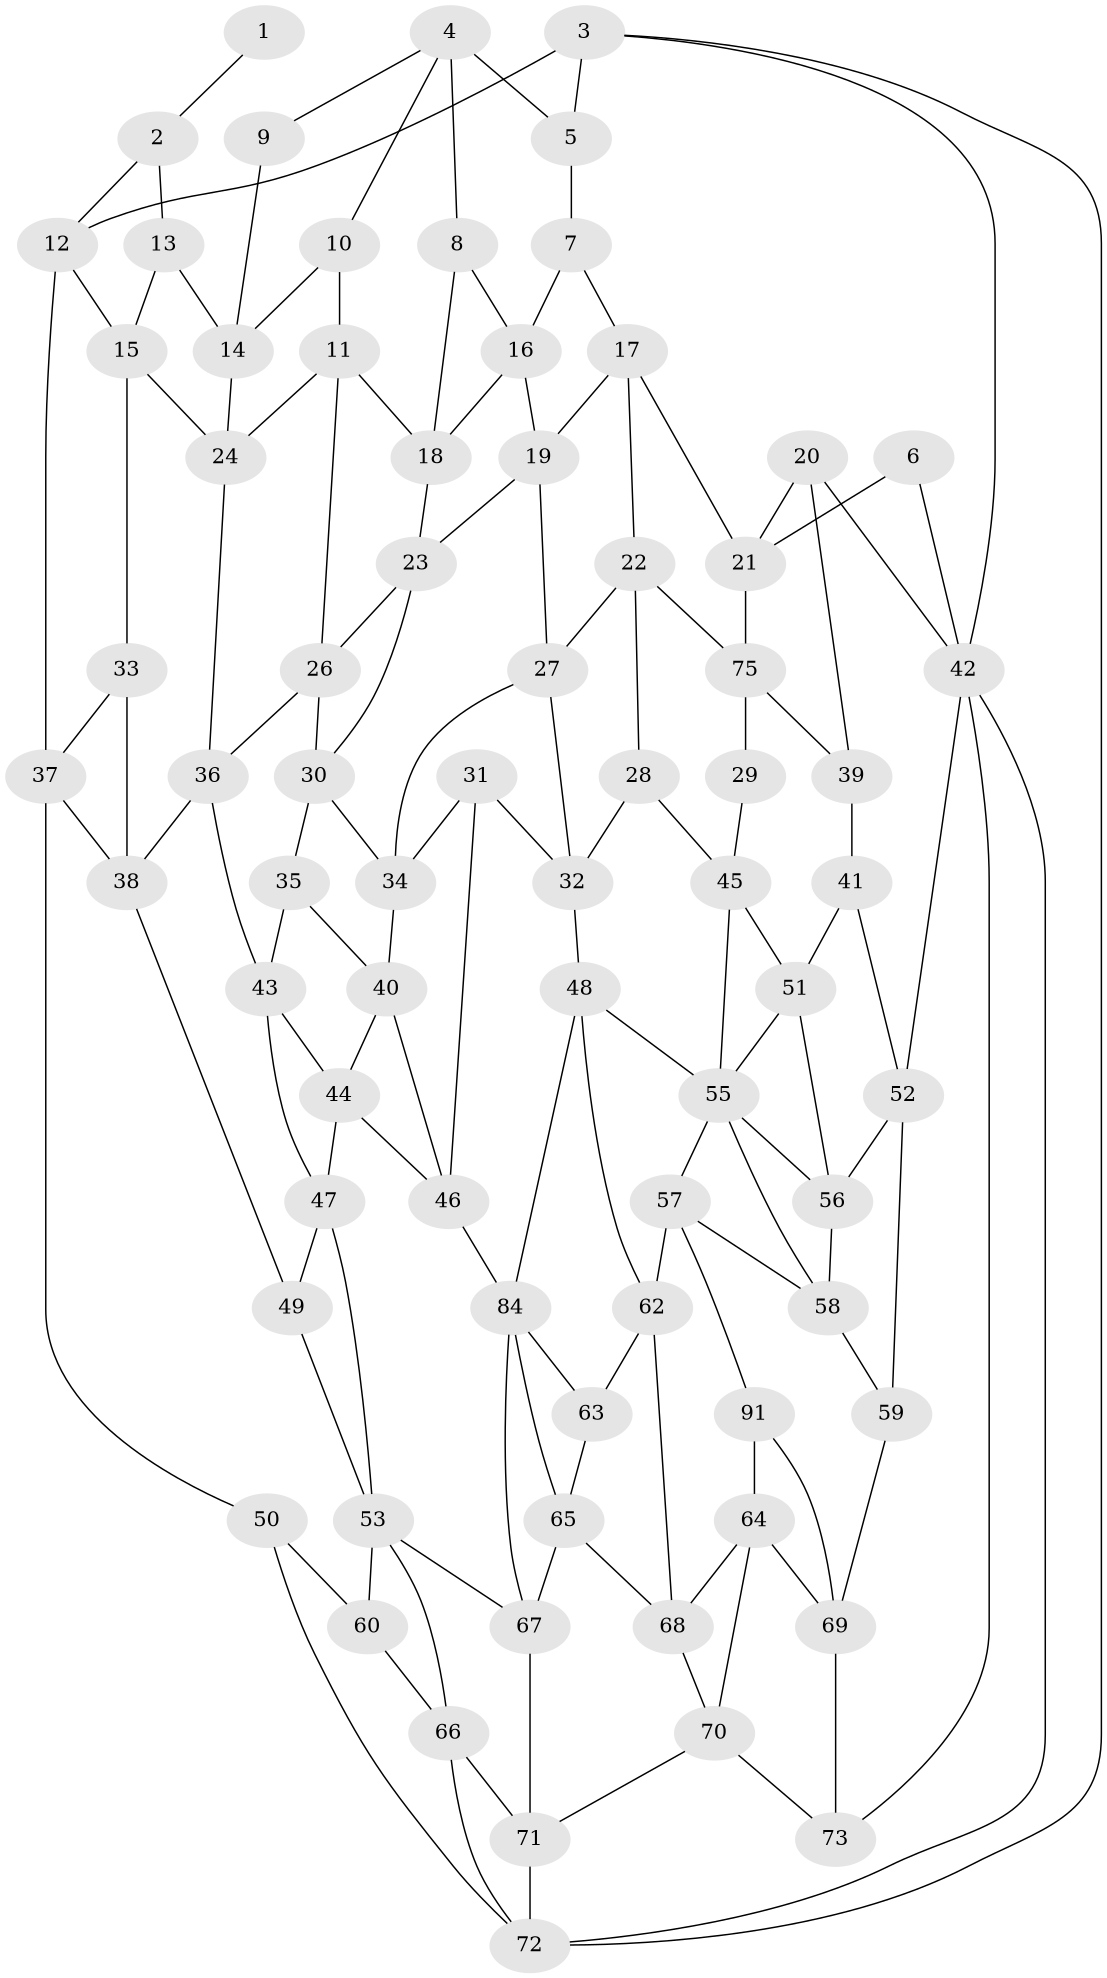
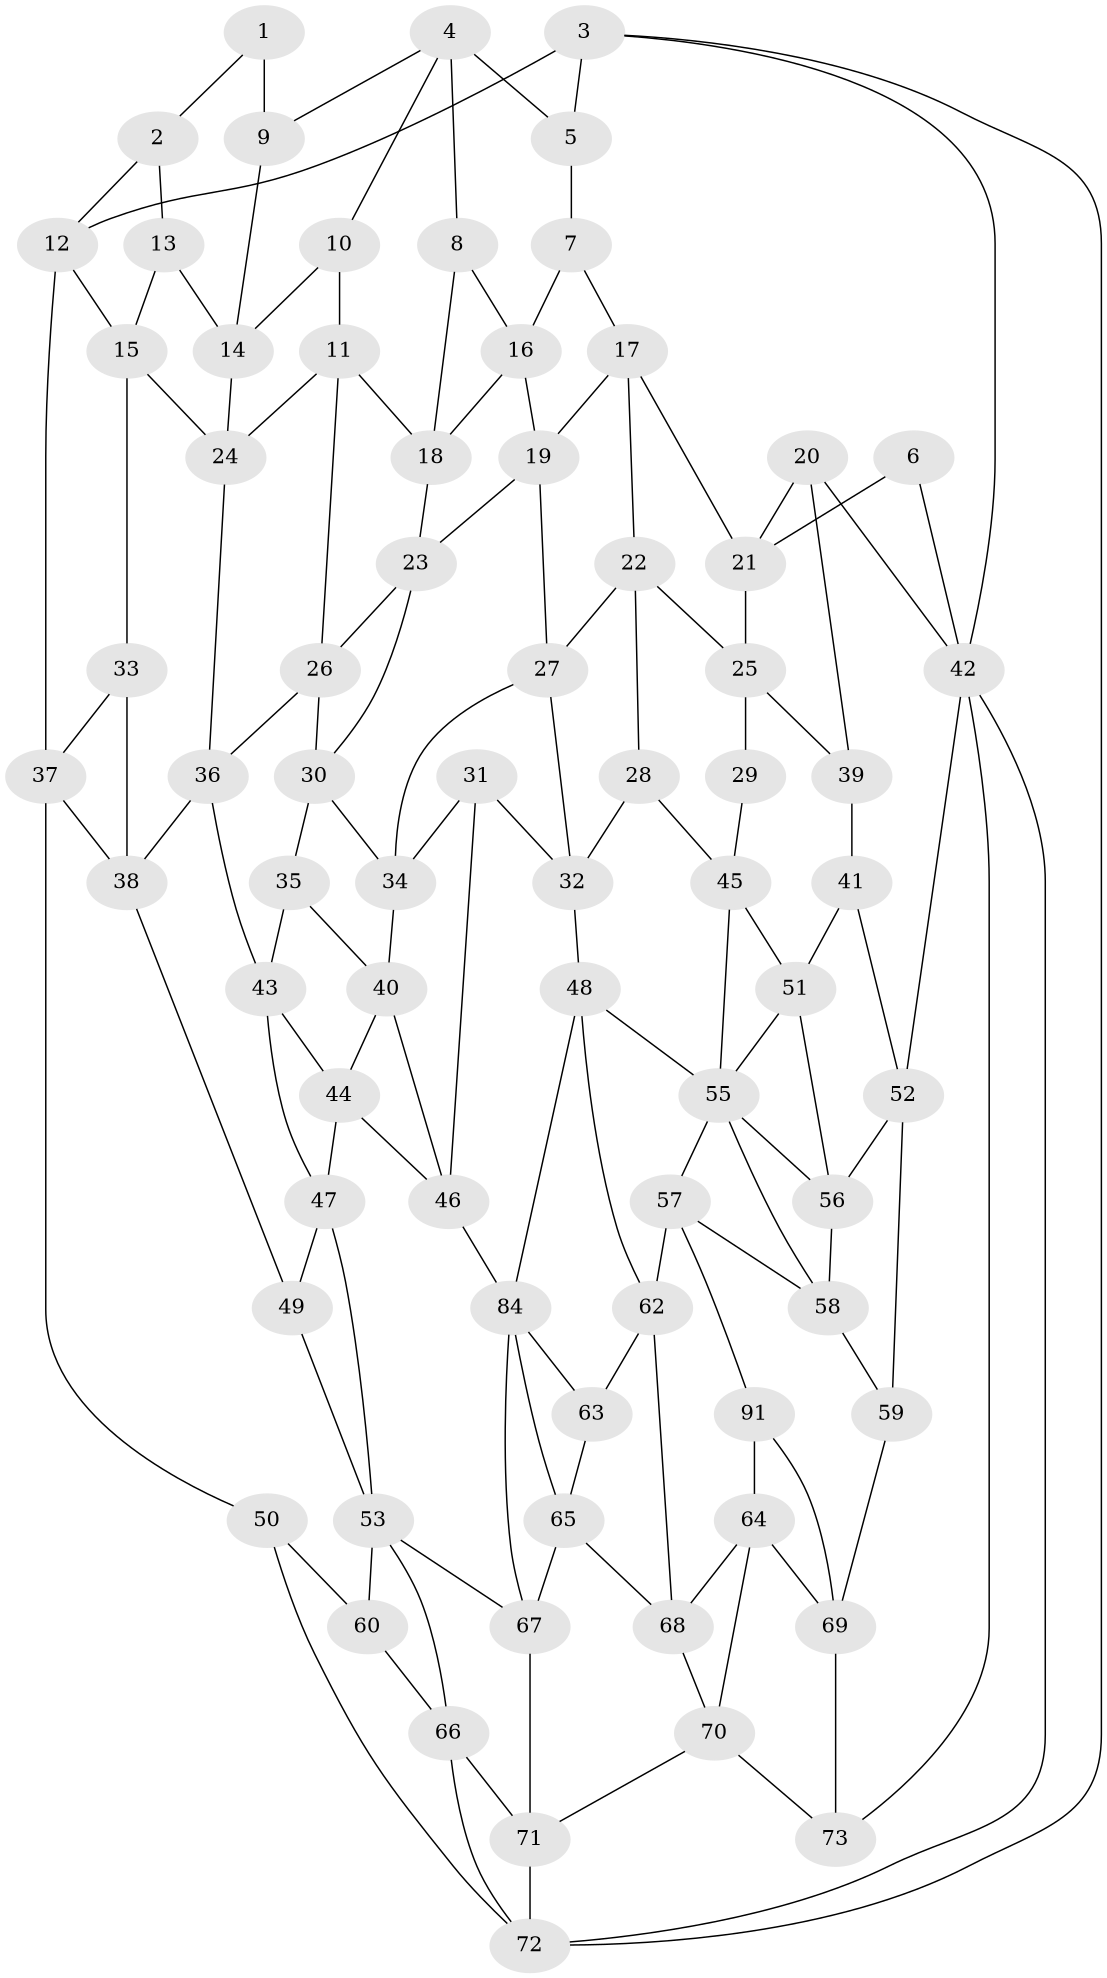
edge "1" -- "9": added
node "75": label "75" -> "25"
